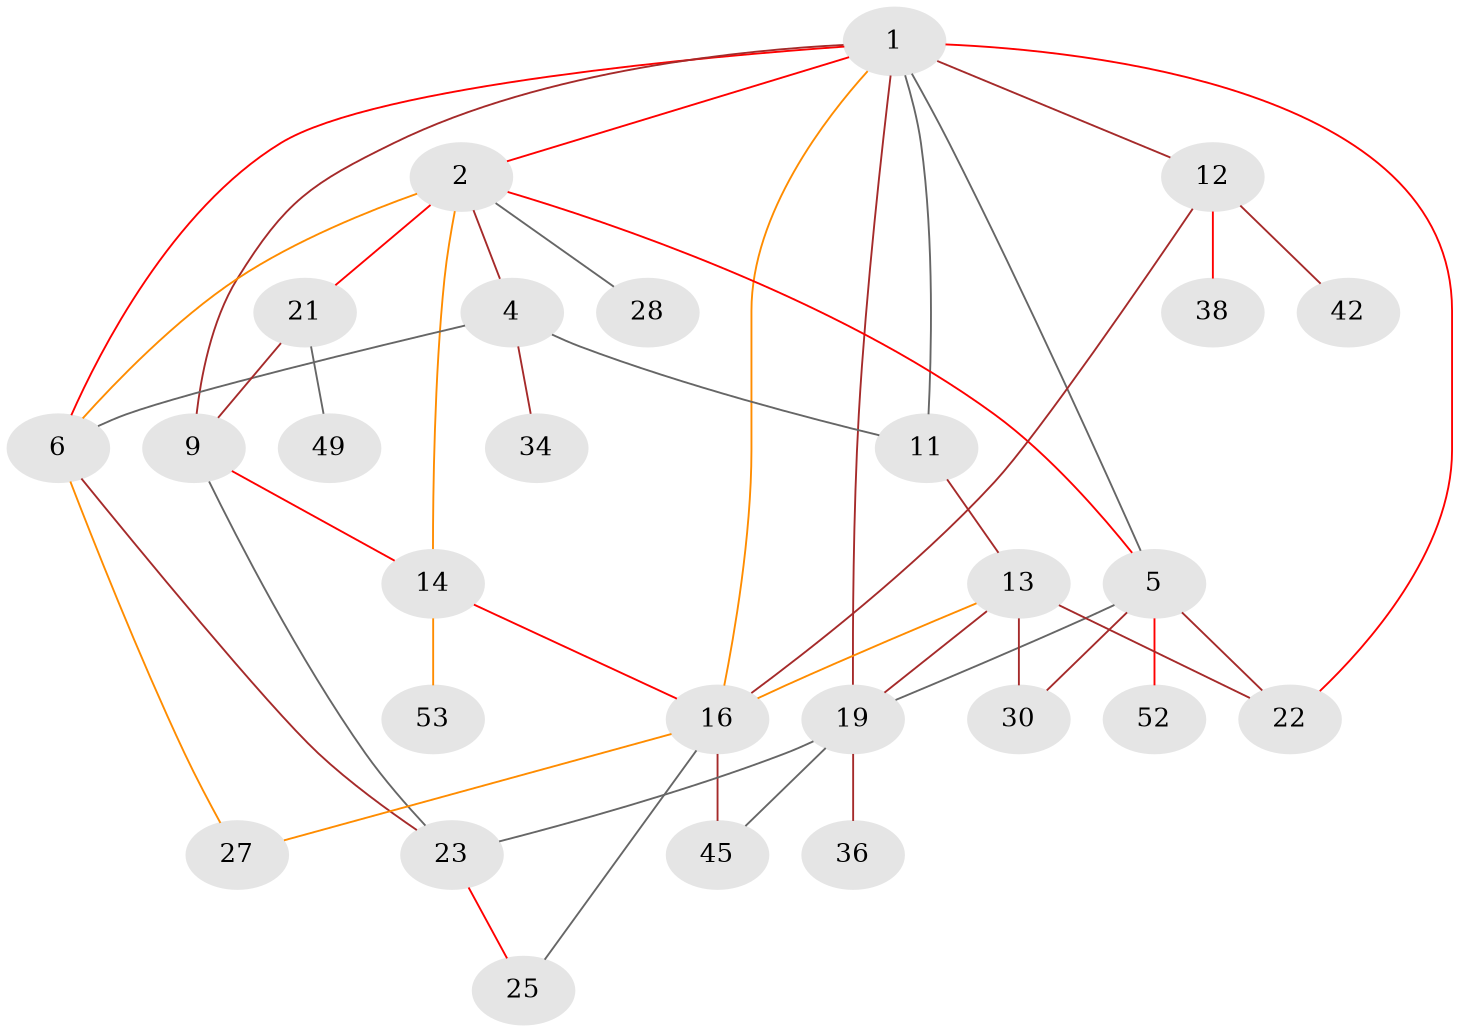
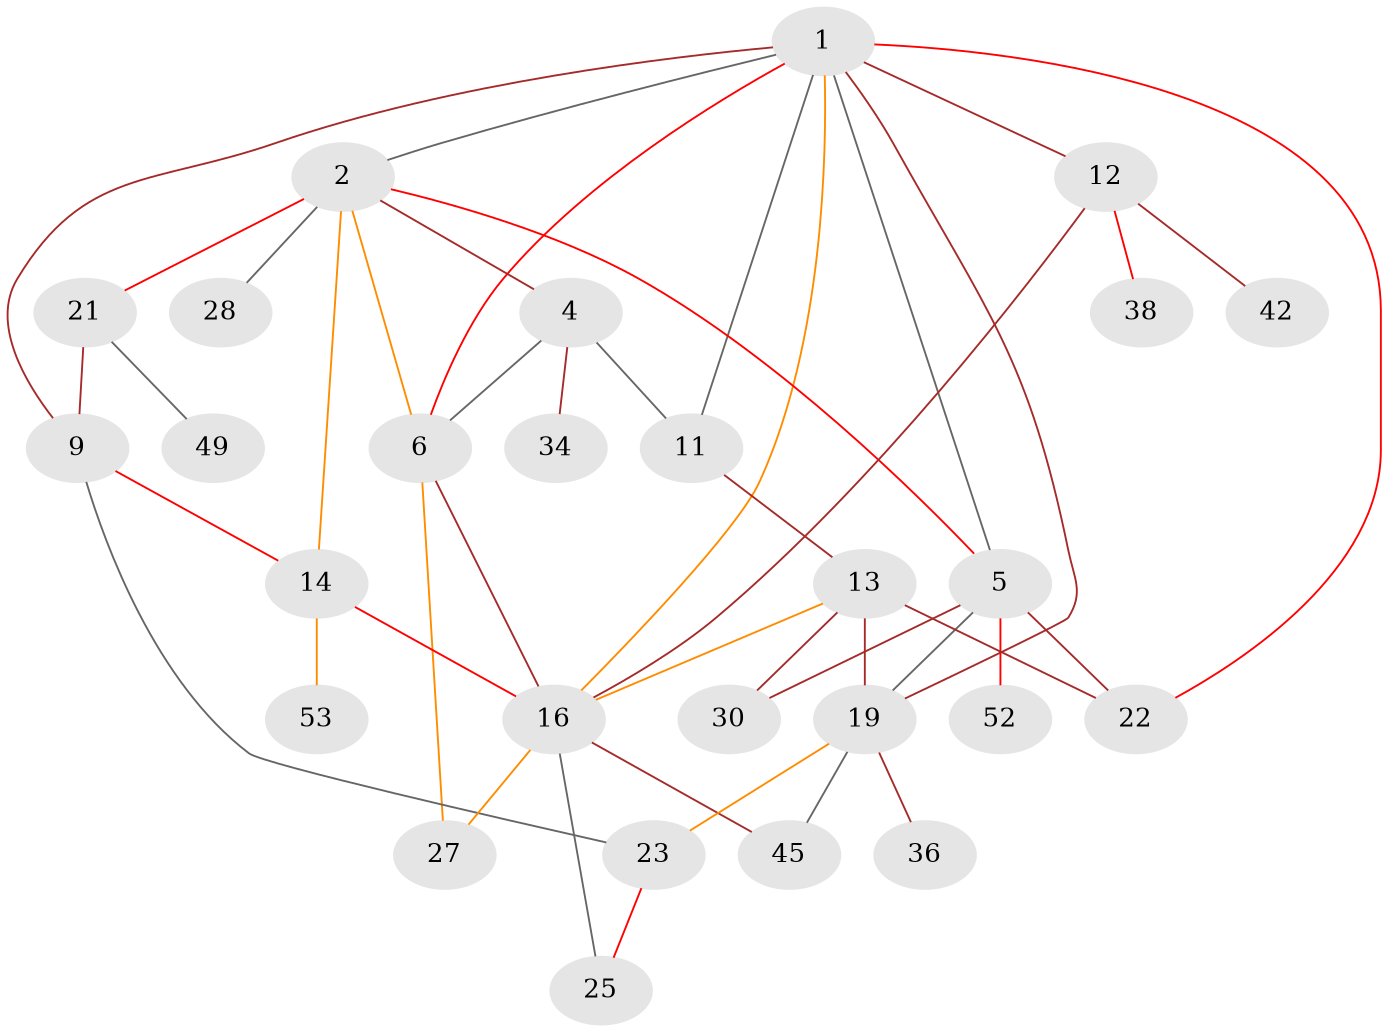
edge "1" -- "2": color red -> gray40
edge "6" -- "23": now "6" -- "16"
edge "19" -- "23": color gray40 -> darkorange
